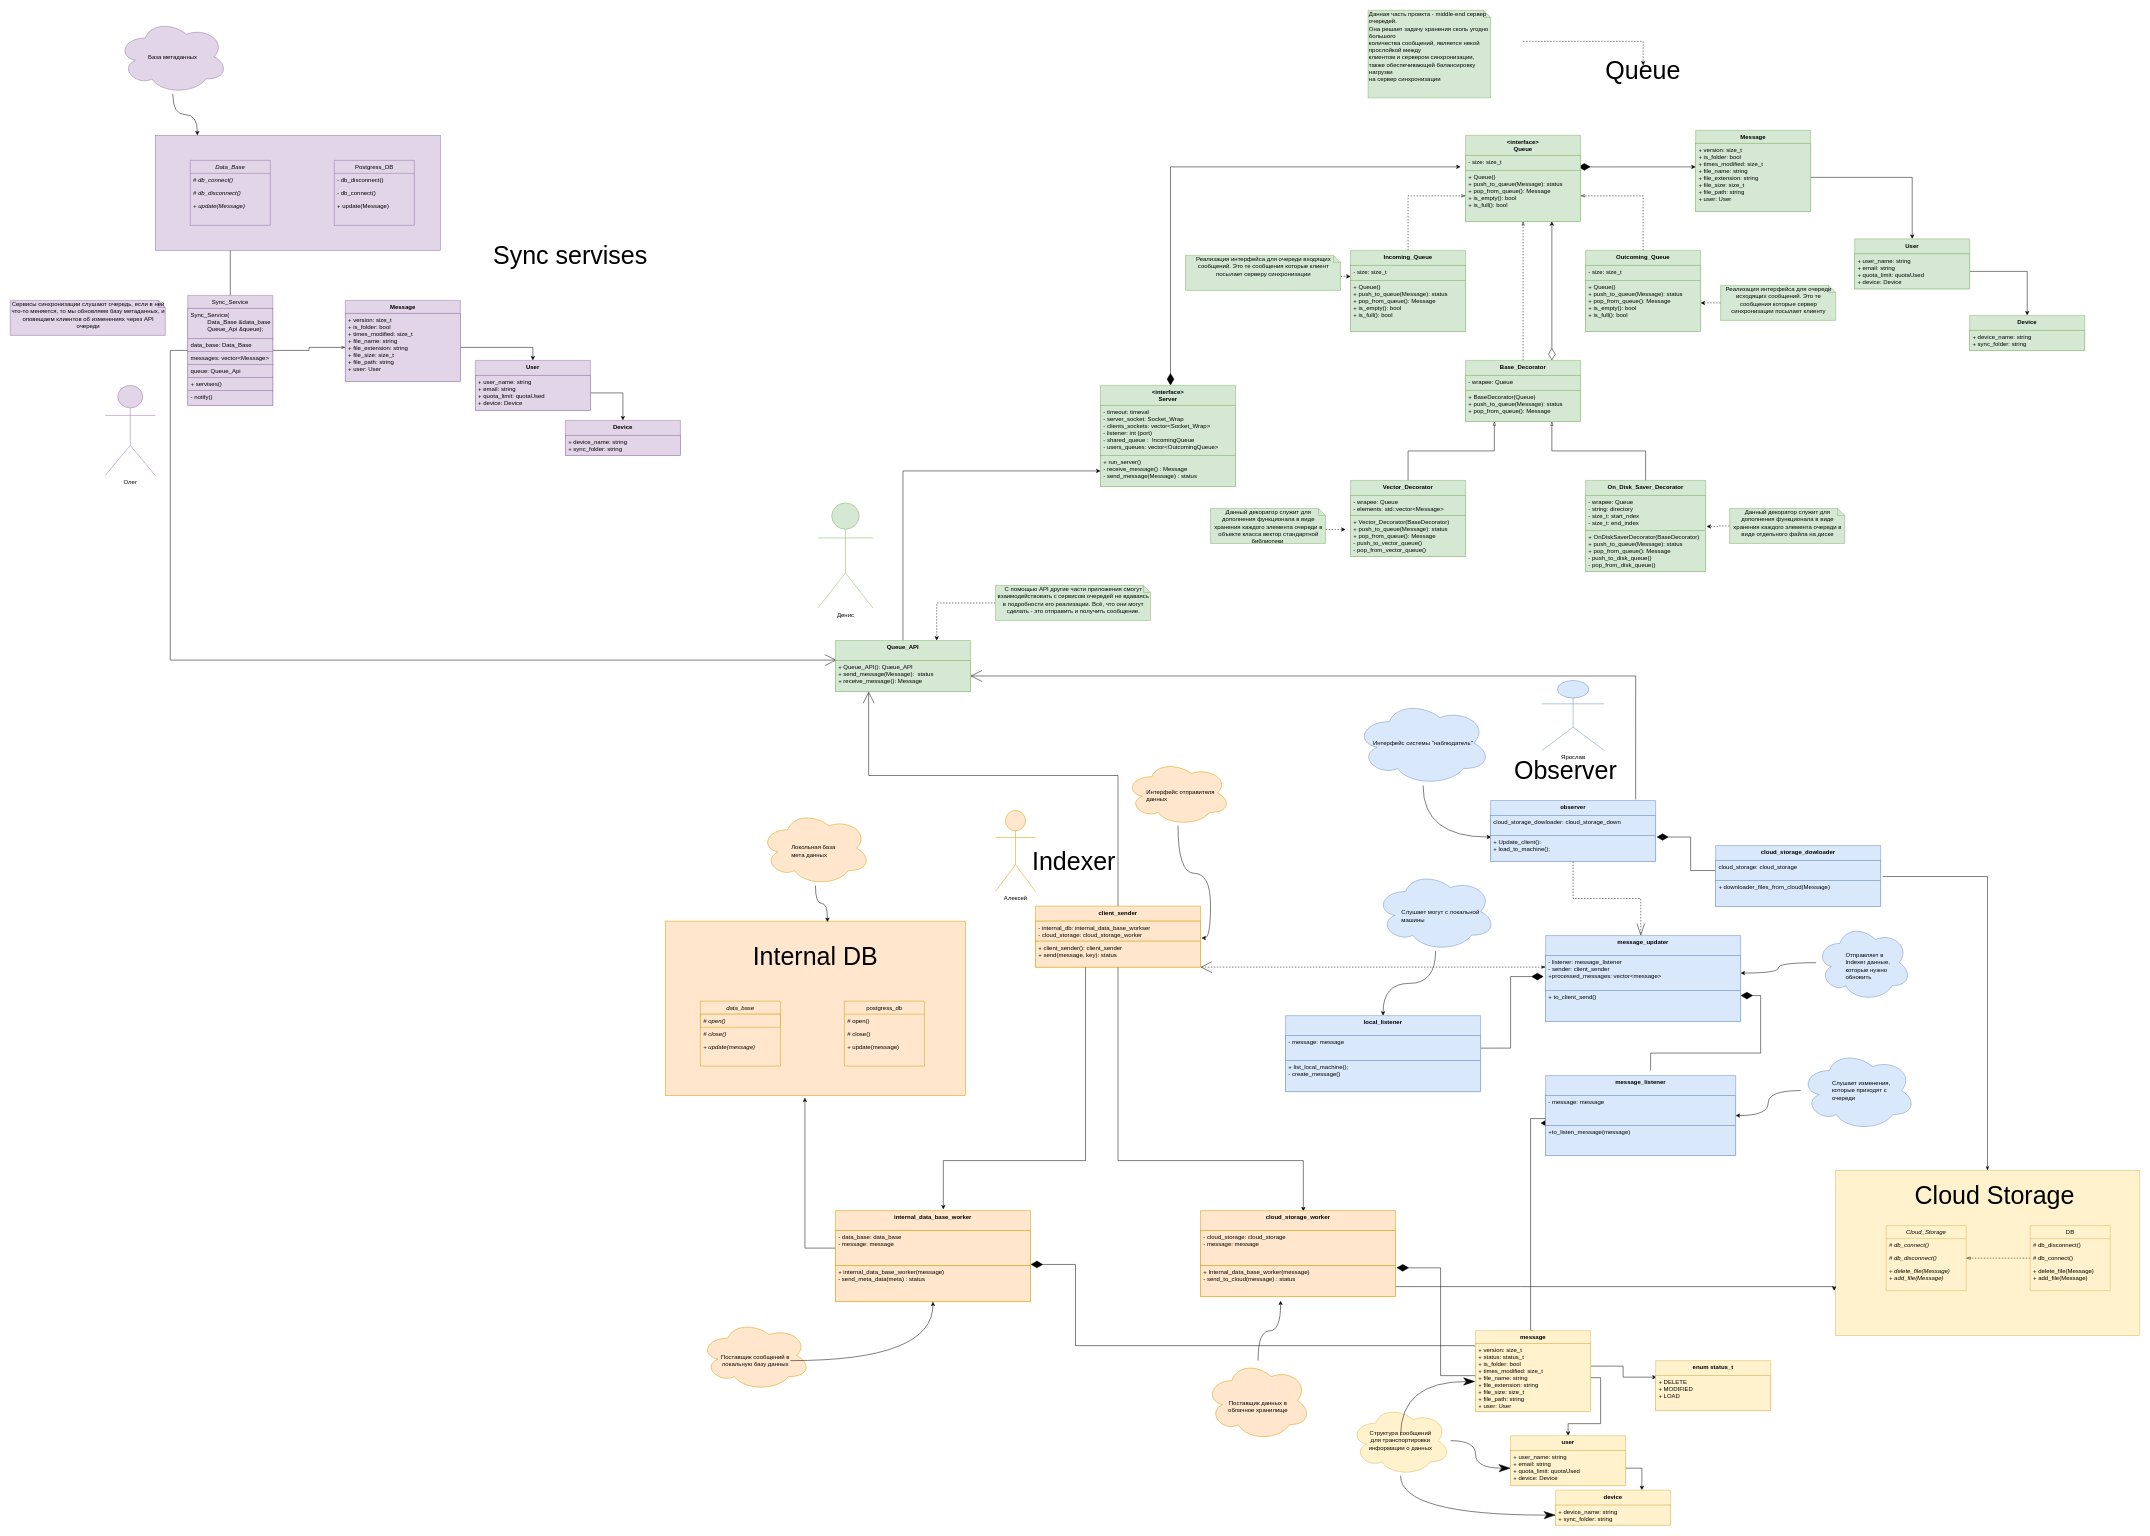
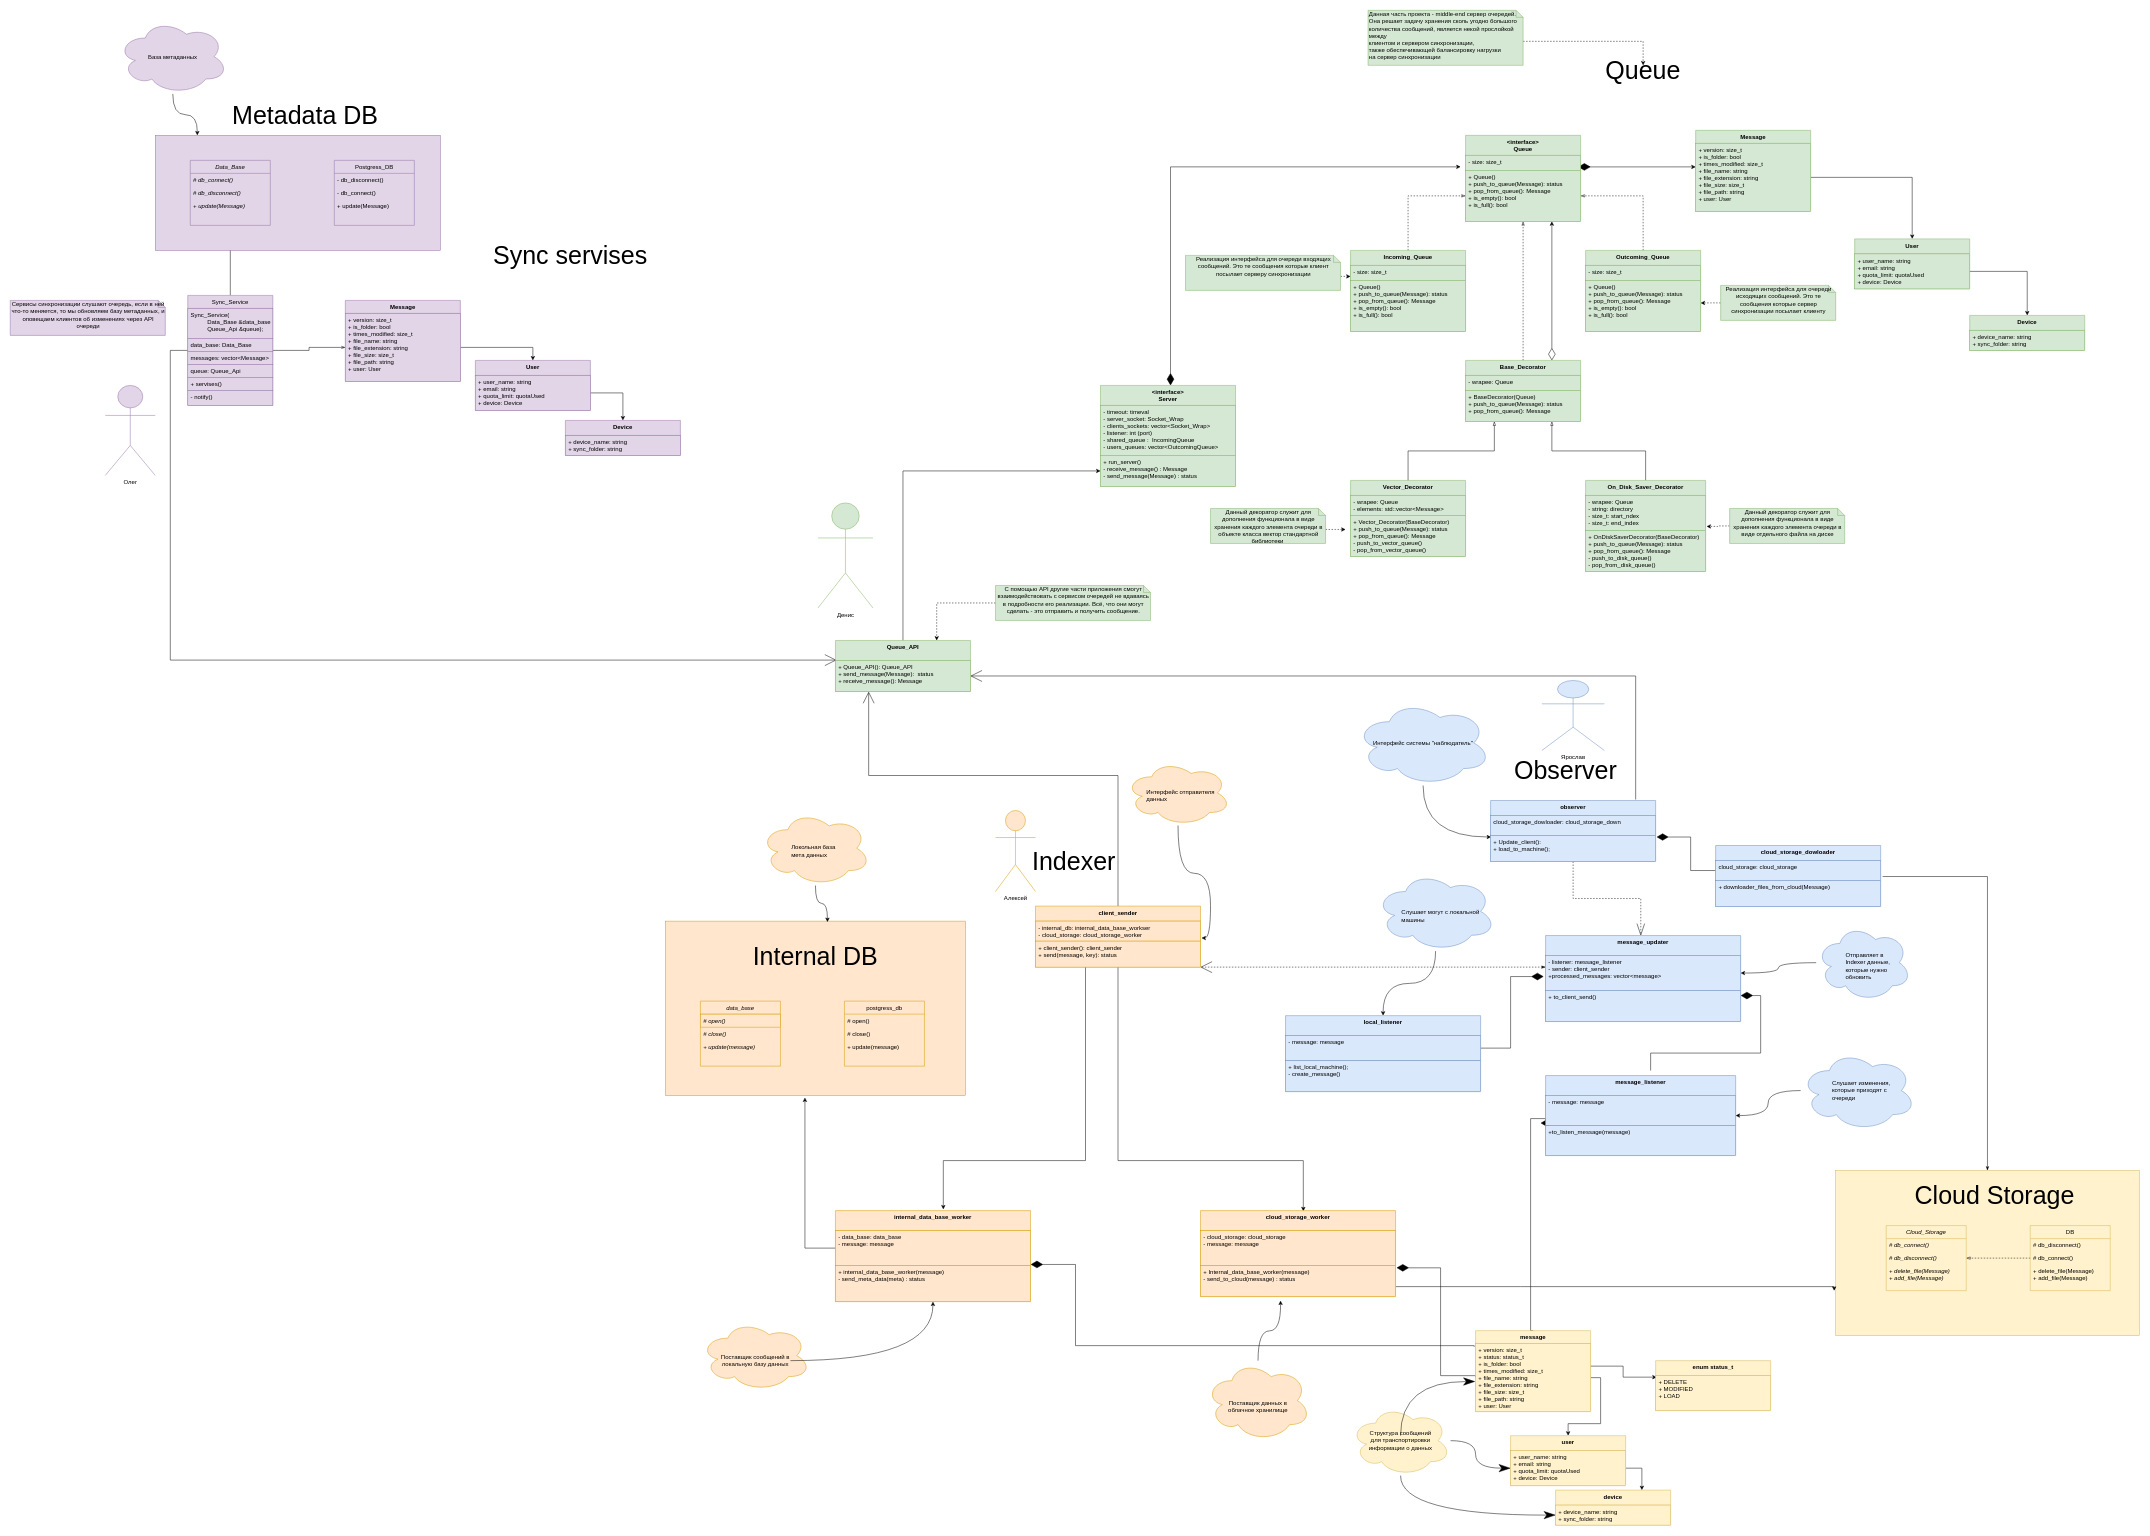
node "Данная часть проекта - middle-end сервер очередей.Она решает задачу хранения сколь угодно большогоколичества сообщений, является некой прослойкой междуклиентом и сервером синхронизации,также обеспечивающей балансировку нагрузкина сервер синхронизации": size 123x88 -> 155x55
node "Metadata DB": added
